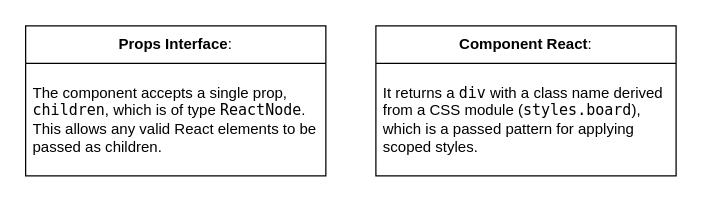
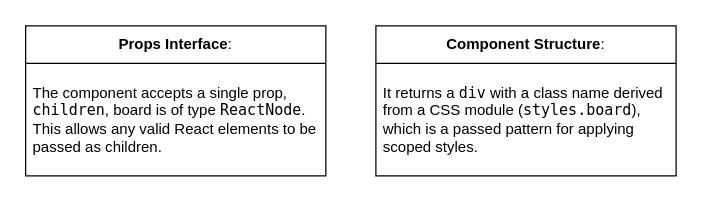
node "Component React:": label "Component React:" -> "Component Structure:"
node "The component accepts a single prop, children, which is of type ReactNode. This allows any valid React elements to be passed as children.": label "The component accepts a single prop, children, which is of type ReactNode. This allows any valid React elements to be passed as children." -> "The component accepts a single prop, children, board is of type ReactNode. This allows any valid React elements to be passed as children."
